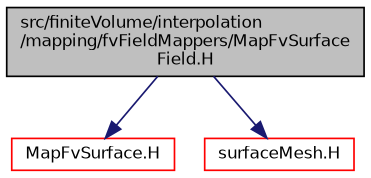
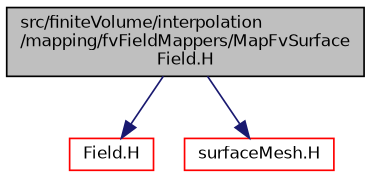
node "MapFvSurface.H": label "MapFvSurface.H" -> "Field.H"
